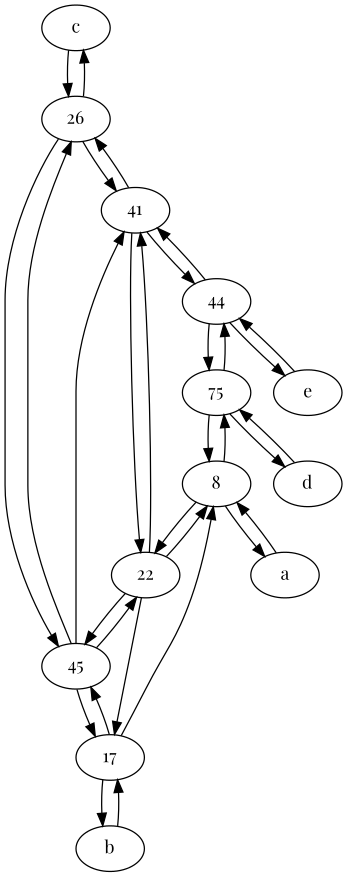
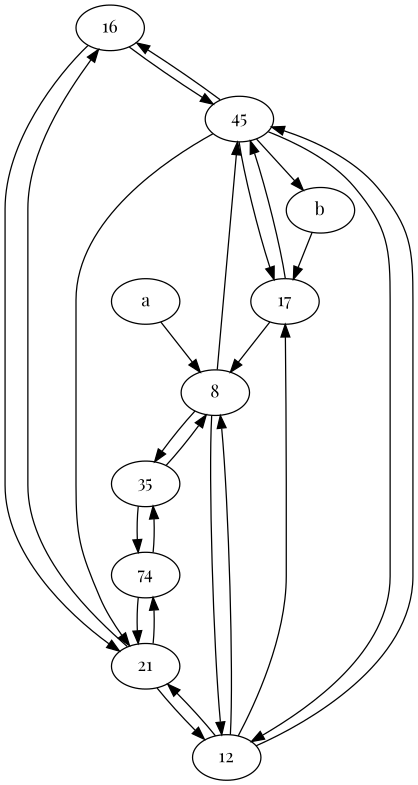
node "c": removed
node "26": label "26" -> "16"
node "41": label "41" -> "21"
node "44": label "44" -> "74"
node "75": label "75" -> "35"
node "e": removed
node "d": removed
edge "8" -> "a": now "8" -> "45"
node "22": label "22" -> "12"
edge "17" -> "b": now "45" -> "b"
